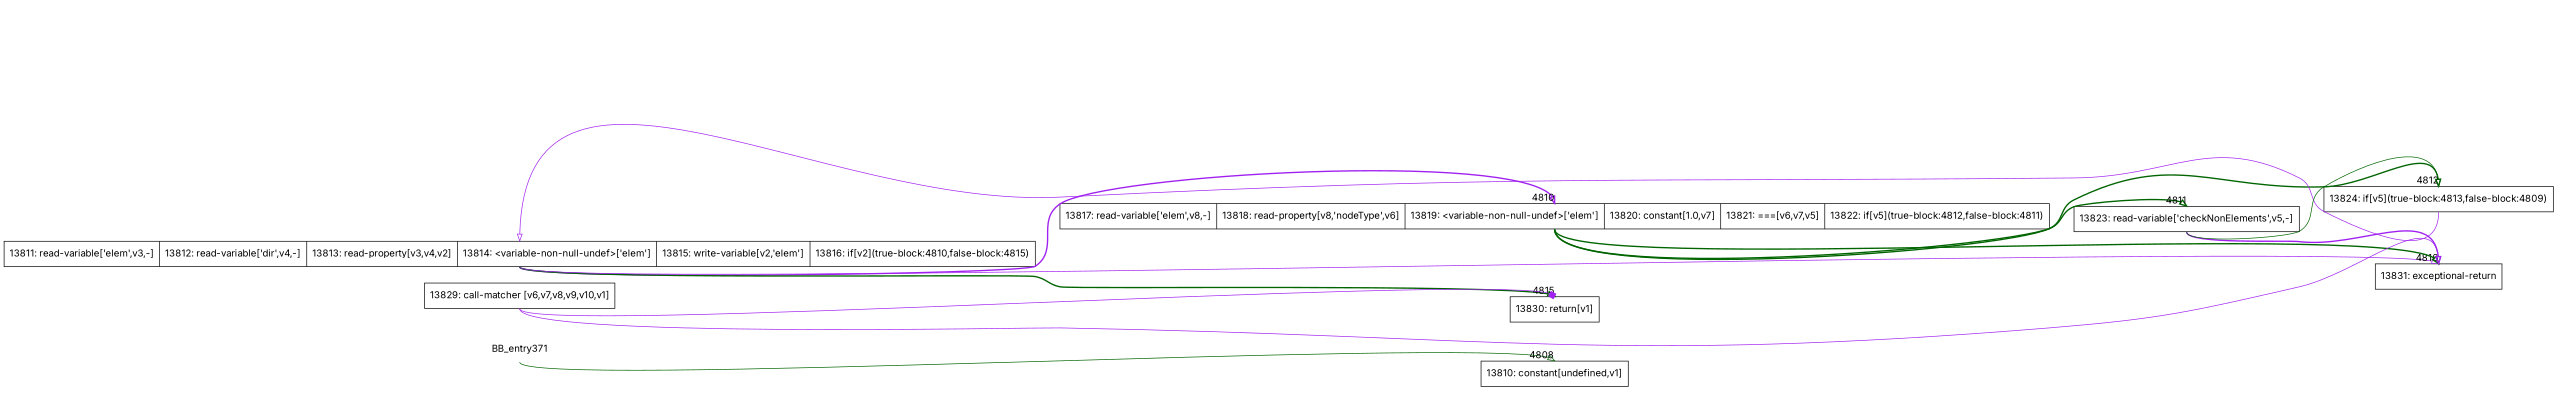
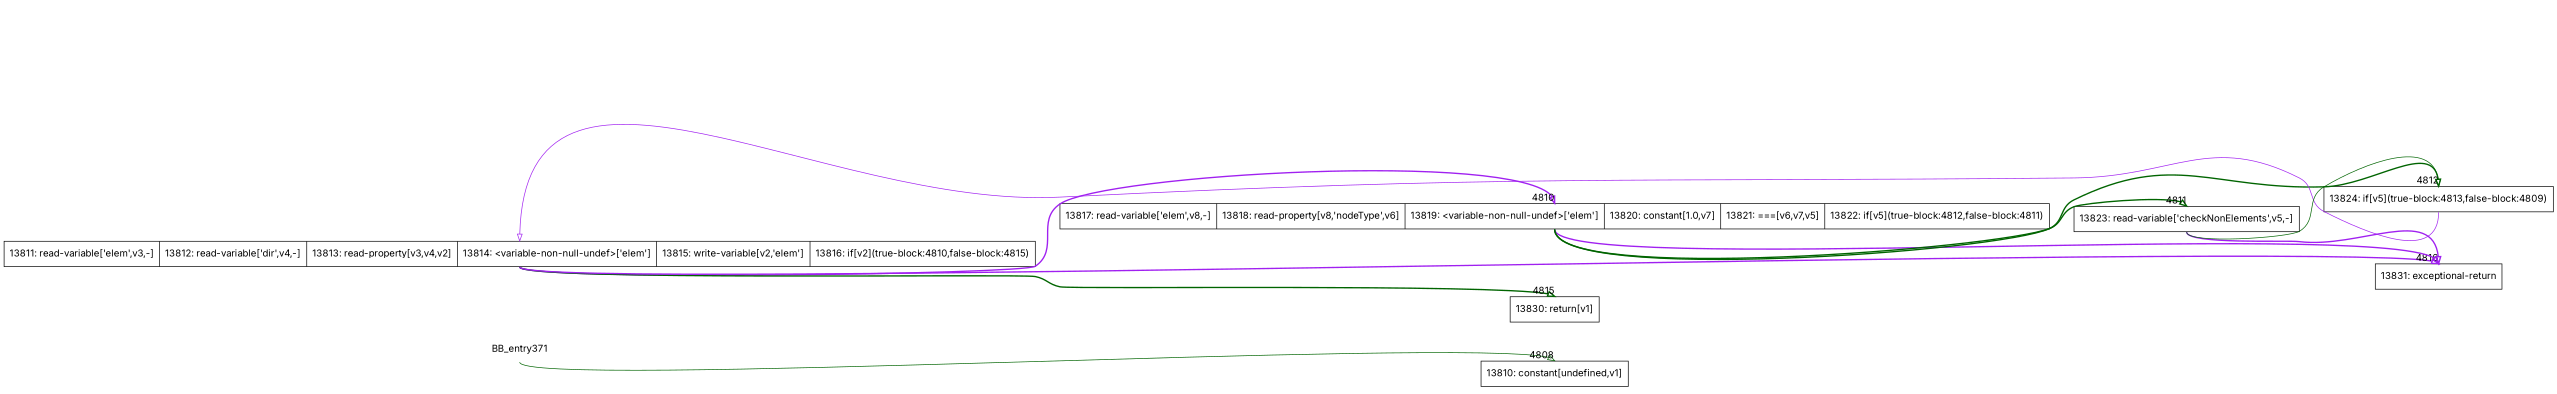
edge "13817: read-variable['elem',v8,-]" -> "13831: exceptional-return": color darkgreen -> purple
edge "13811: read-variable['elem',v3,-]" -> "13831: exceptional-return": style solid -> bold
node "13829: call-matcher [v6,v7,v8,v9,v10,v1]": removed
